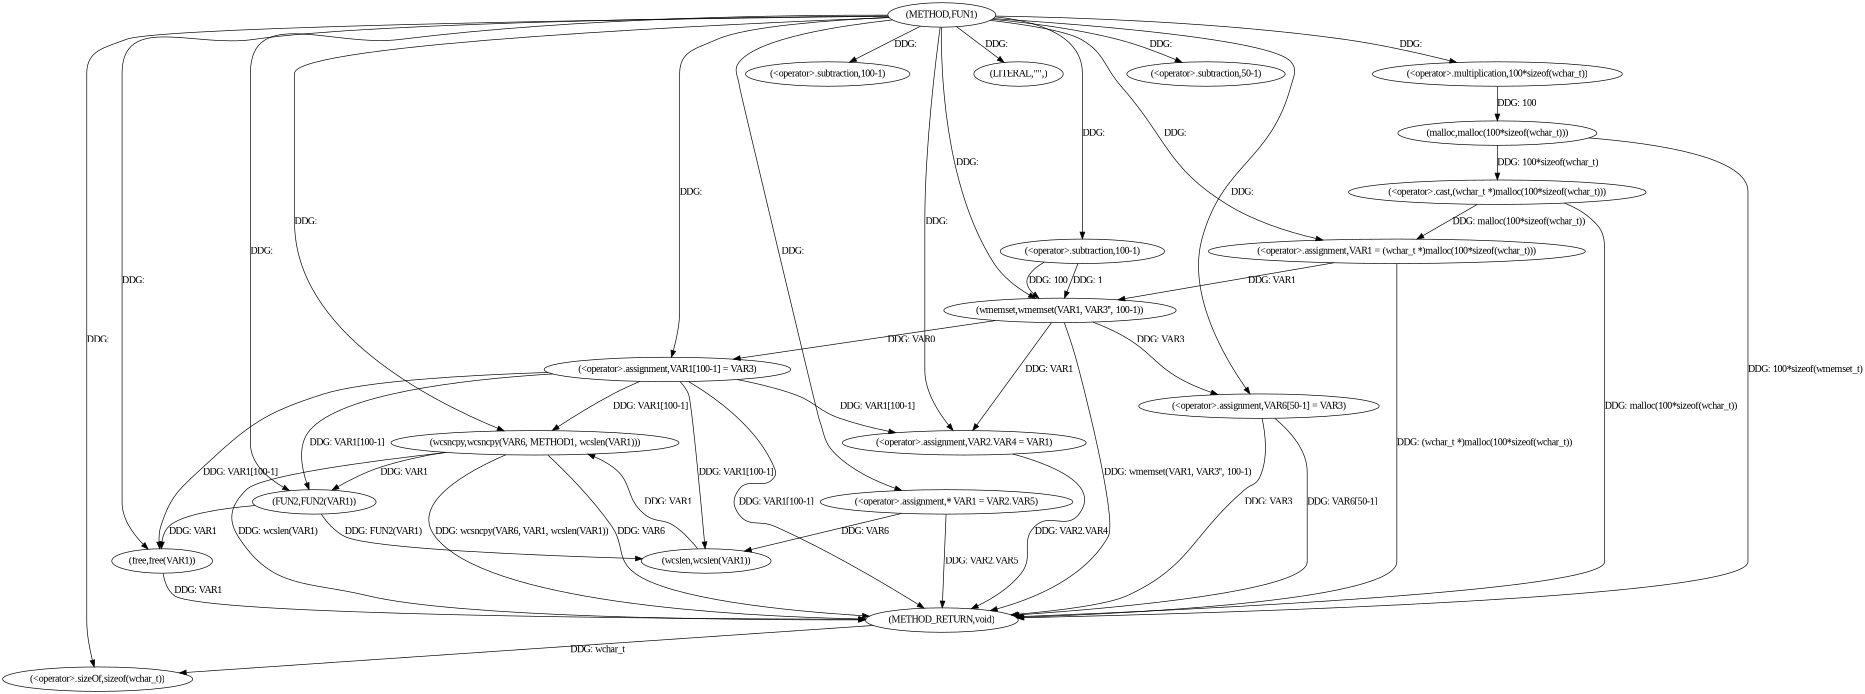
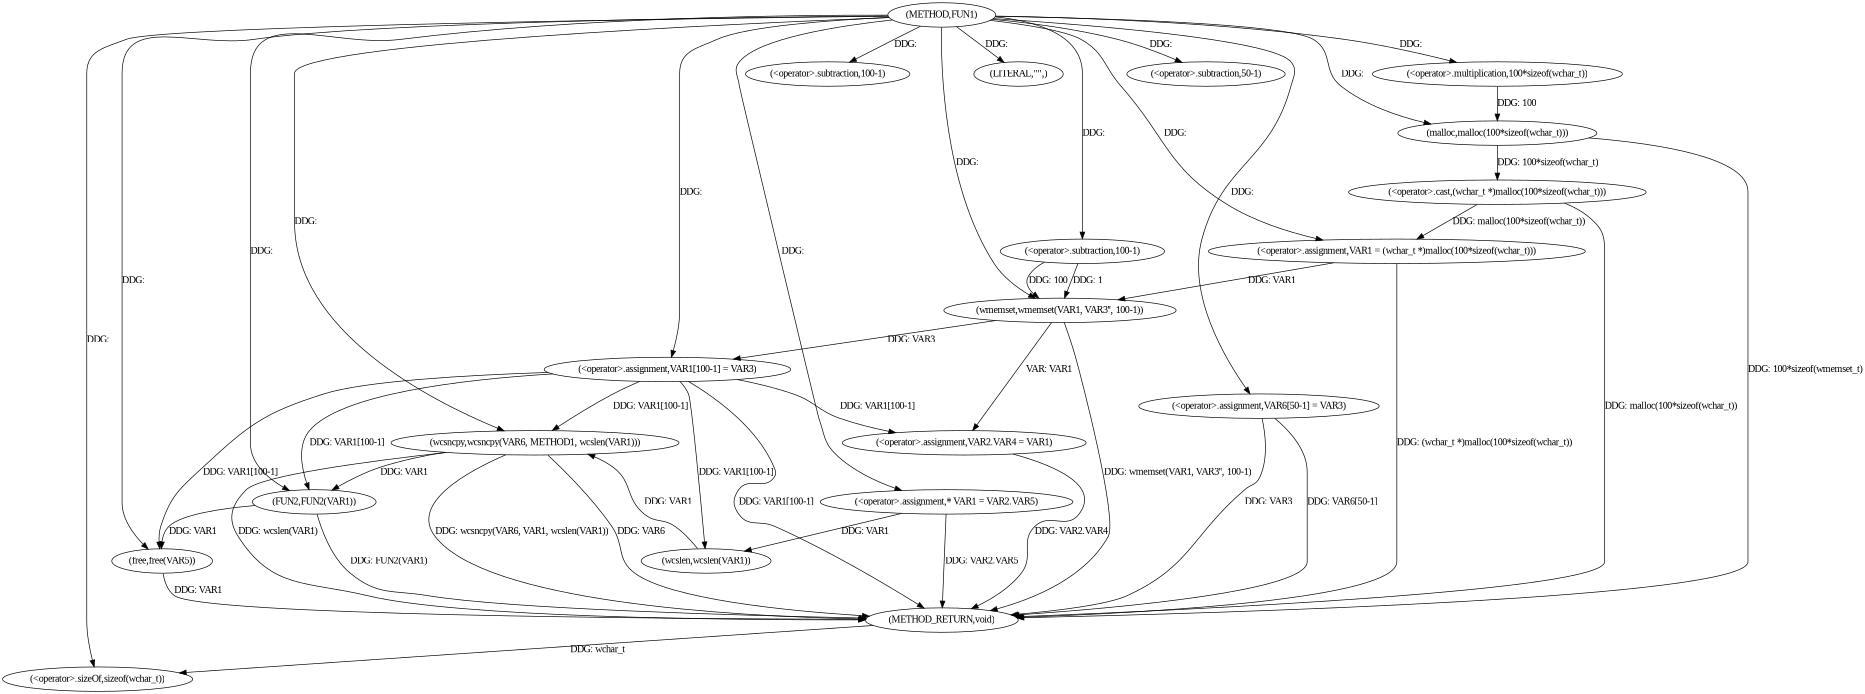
edge "(METHOD,FUN1)" -> "(<operator>.assignment,VAR2.VAR4 = VAR1)": now "(METHOD,FUN1)" -> "(malloc,malloc(100*sizeof(wchar_t)))"
edge "(wmemset,wmemset(VAR1, VAR3'', 100-1))" -> "(<operator>.assignment,VAR1[100-1] = VAR3)": label "DDG: VAR0" -> "DDG: VAR3"
edge "(wmemset,wmemset(VAR1, VAR3'', 100-1))" -> "(<operator>.assignment,VAR6[50-1] = VAR3)": removed, label "DDG: VAR3"
edge "(wmemset,wmemset(VAR1, VAR3'', 100-1))" -> "(<operator>.assignment,VAR2.VAR4 = VAR1)": label "DDG: VAR1" -> "VAR: VAR1"
edge "(<operator>.assignment,* VAR1 = VAR2.VAR5)" -> "(wcslen,wcslen(VAR1))": label "DDG: VAR6" -> "DDG: VAR1"
edge "(FUN2,FUN2(VAR1))" -> "(wcslen,wcslen(VAR1))": now "(FUN2,FUN2(VAR1))" -> "(METHOD_RETURN,void)"
node "(free,free(VAR1))": label "(free,free(VAR1))" -> "(free,free(VAR5))"
